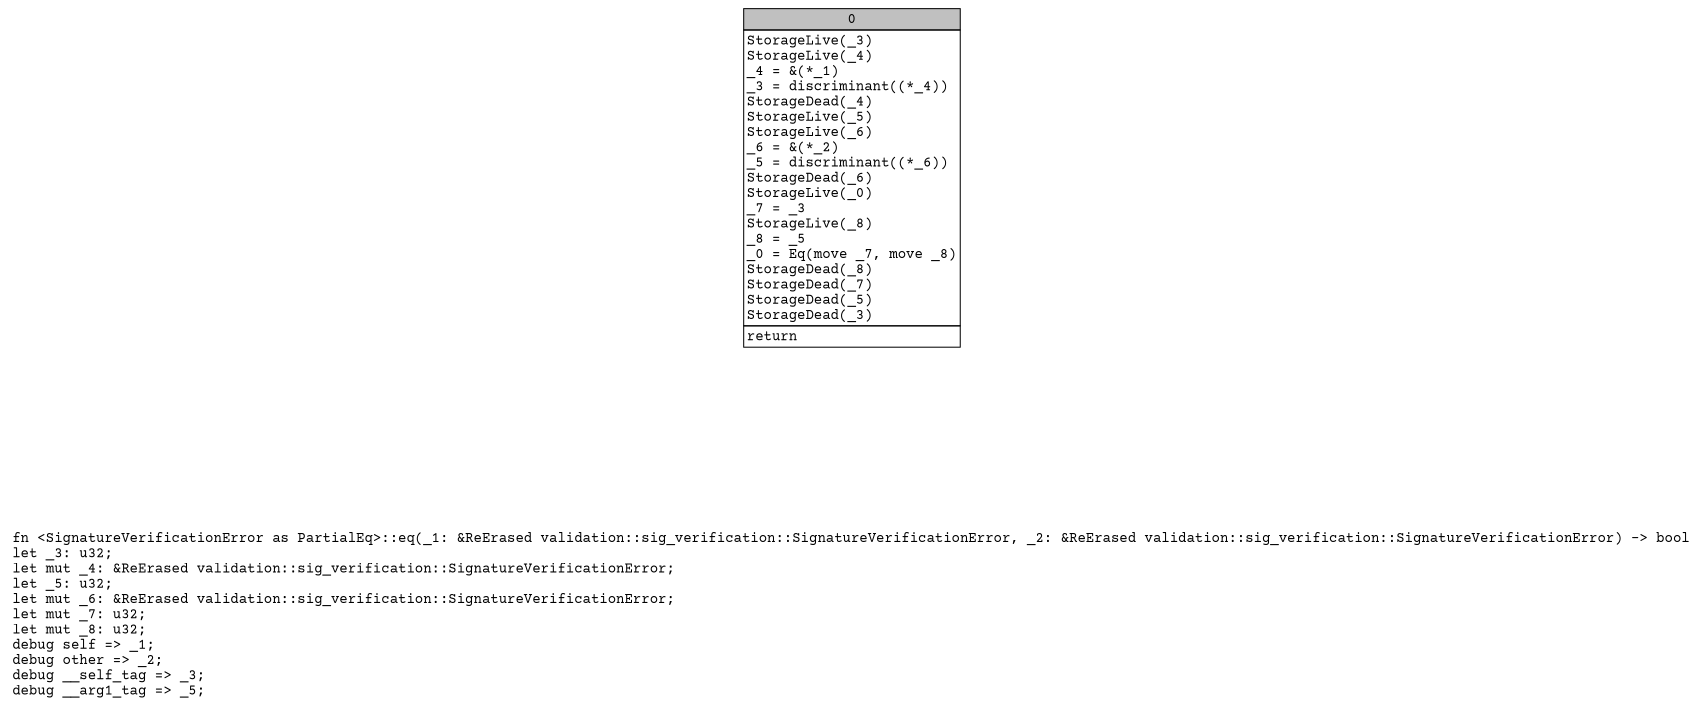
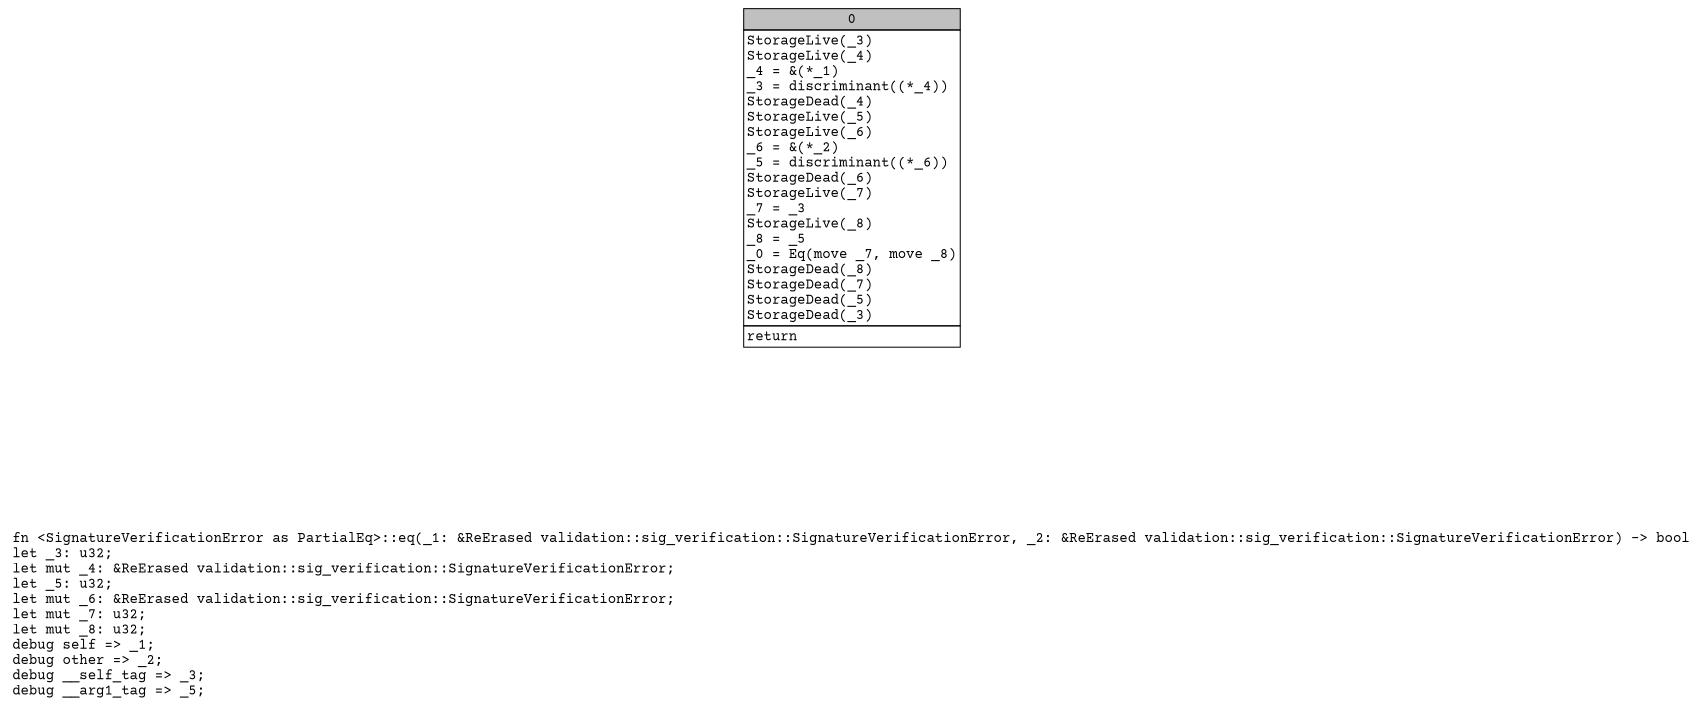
node "0": text "StorageLive(_0)" -> "StorageLive(_7)"
